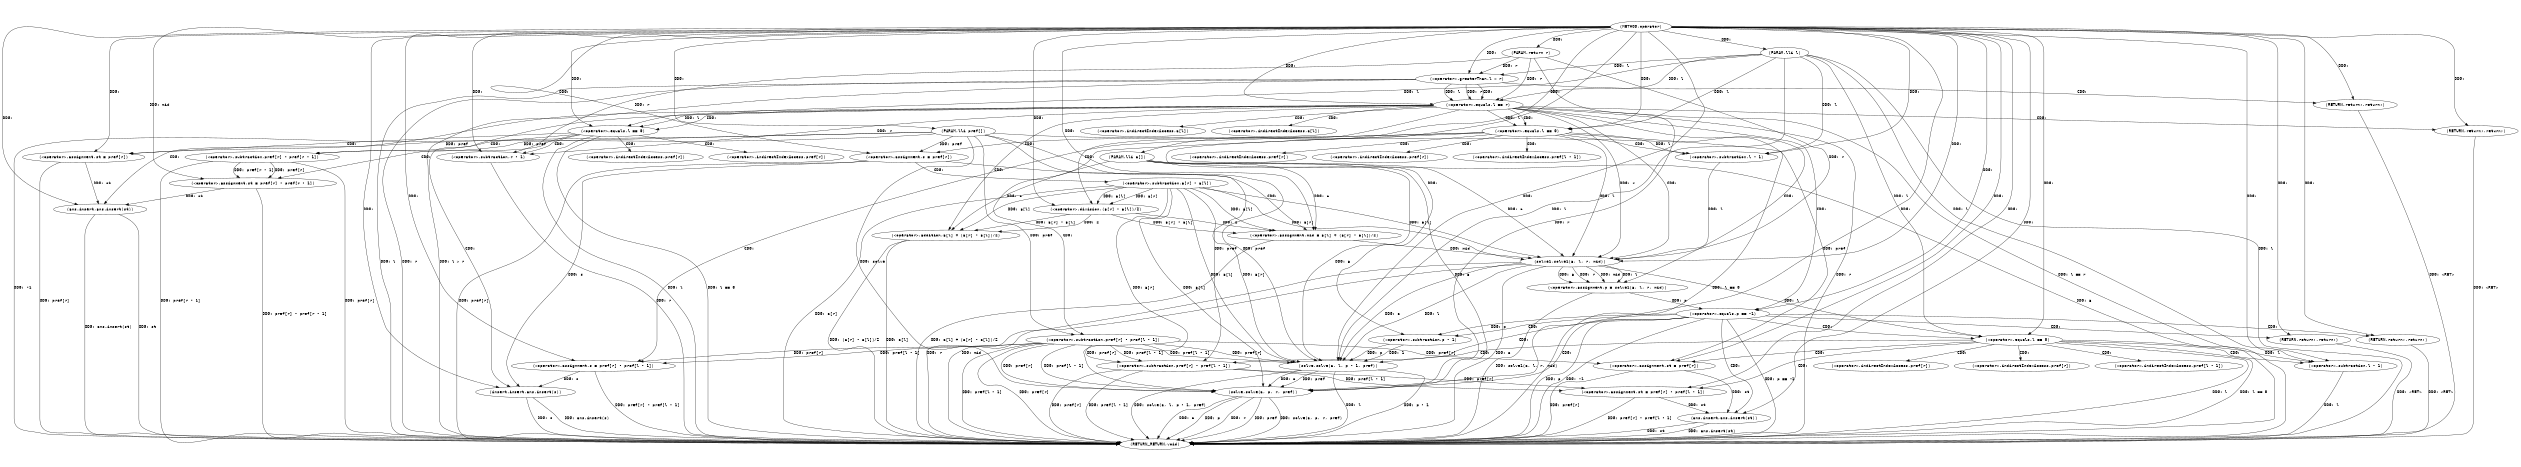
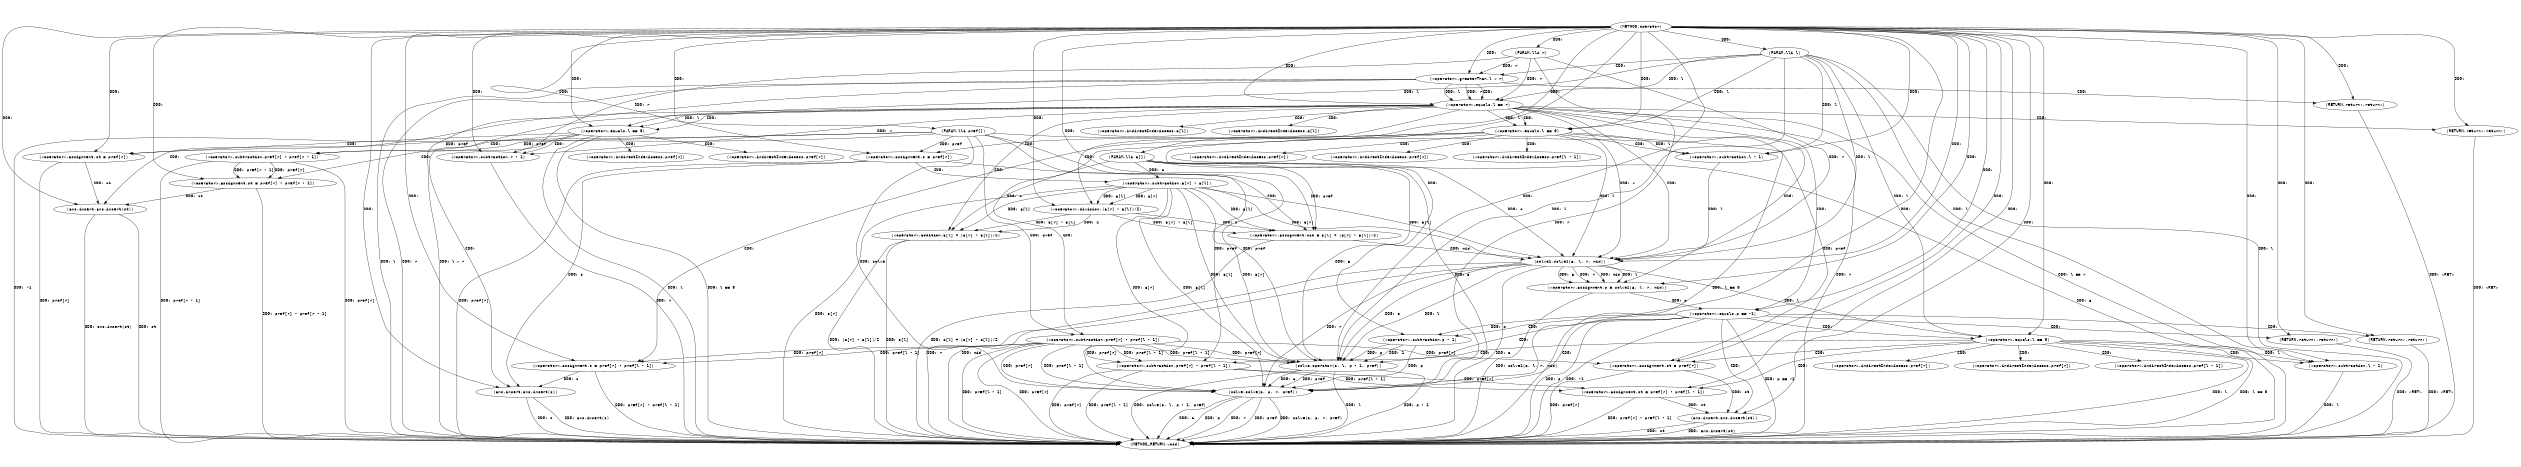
node "(PARAM,return r)": label "(PARAM,return r)" -> "(PARAM,lli r)"
edge "(PARAM,lli l)" -> "(<operator>.greaterThan,l > r)": label "DDG: l" -> "CDG: "
edge "(METHOD,operator)" -> "(<operator>.assignment,st = pref[r] - pref[r - 1])": label "DDG: mid" -> "DDG: "
edge "(METHOD,operator)" -> "(<operator>.assignment,p = solve1(a, l, r, mid))": added, label "DDG:"
edge "(PARAM,lli a[])" -> "(<operator>.subtraction,a[r] - a[l])": added, label "DDG: a"
edge "(PARAM,lli a[])" -> "(<operator>.assignment,mid = a[l] + (a[r] - a[l])/2)": label "DDG: a" -> "DDG: pref"
edge "(PARAM,lli l)" -> "(solve1,solve1(a, l, r, mid))": added, label "DDG: l"
edge "(solve1,solve1(a, l, r, mid))" -> "(solve,solve(a, p, r, pref))": added, label "DDG: r"
node "(solve,solve(a, l, p - 1, pref))": label "(solve,solve(a, l, p - 1, pref))" -> "(solve,operator(a, l, p - 1, pref))"
edge "(<operator>.subtraction,p - 1)" -> "(solve,solve(a, p, r, pref))": added, label "DDG: p"
node "(insert.insert,ans.insert(s))": label "(insert.insert,ans.insert(s))" -> "(ans.insert,ans.insert(s))"
node "(RETURN_RETURN,void)": label "(RETURN_RETURN,void)" -> "(METHOD_RETURN,void)"
